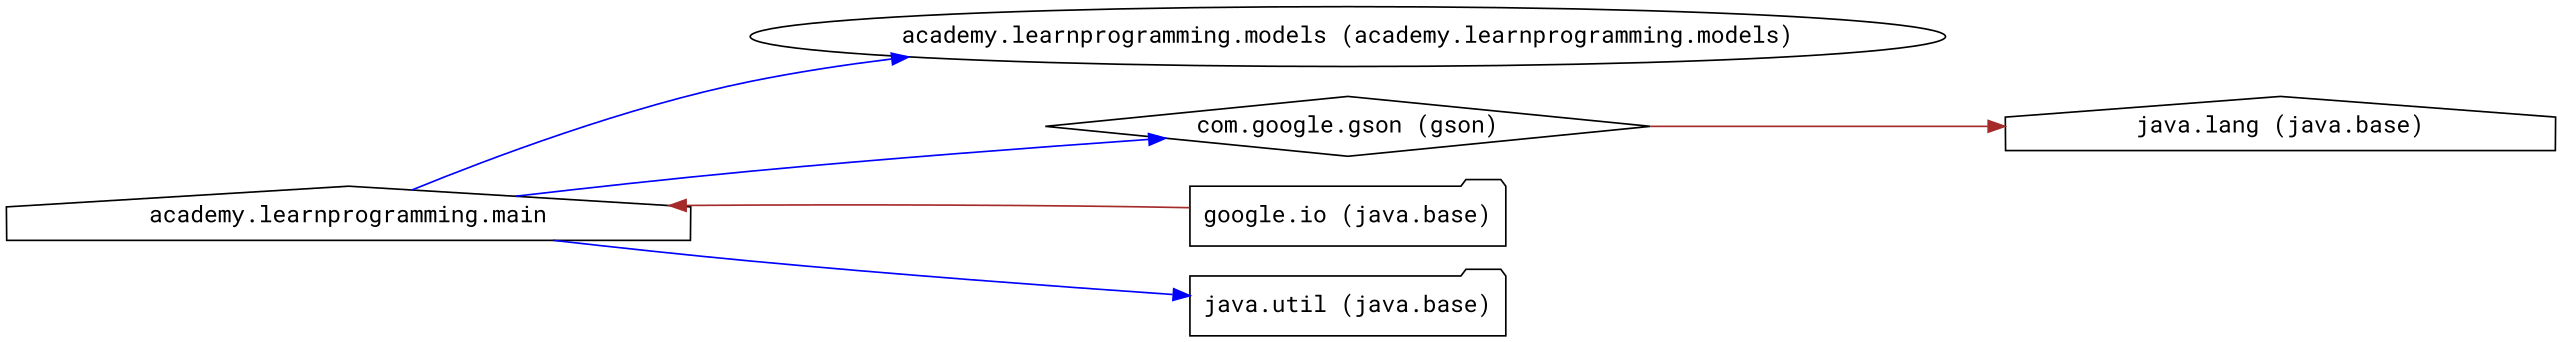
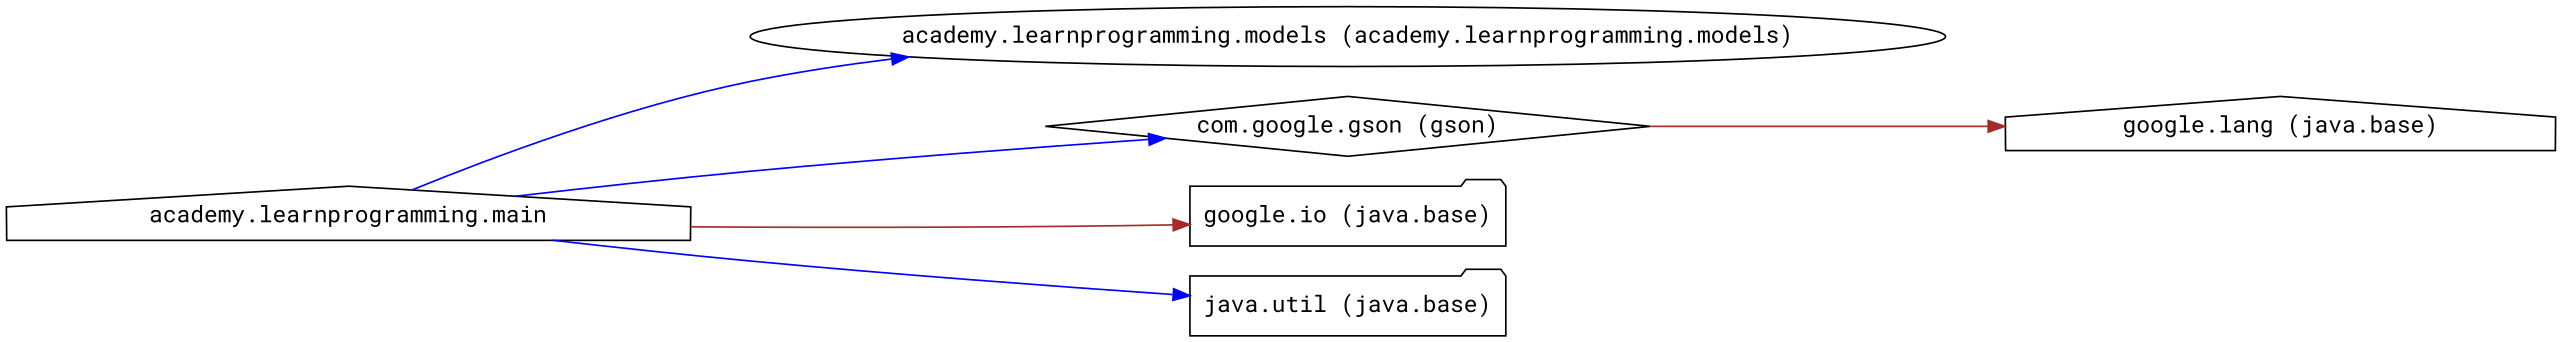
node "java.lang (java.base)": label "java.lang (java.base)" -> "google.lang (java.base)"
edge "google.io (java.base)" -> "academy.learnprogramming.main": reversed
